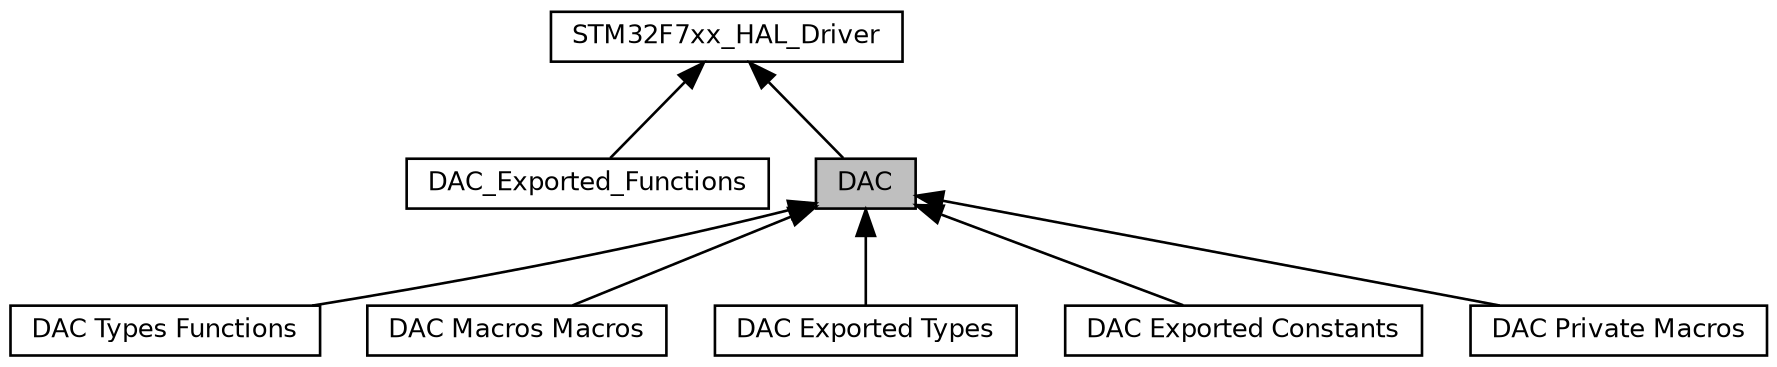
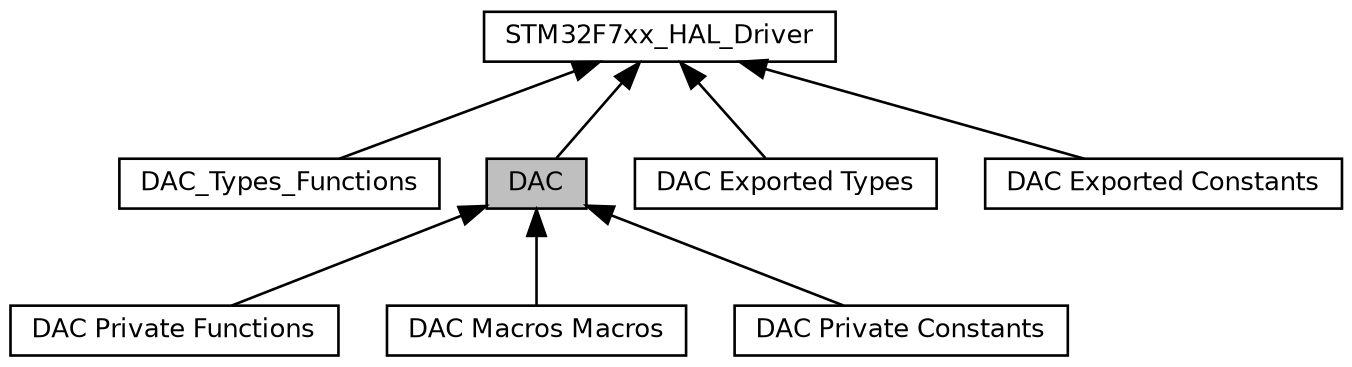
node "DAC_Exported_Functions": label "DAC_Exported_Functions" -> "DAC_Types_Functions"
edge "DAC Exported Constants" -> "DAC": now "DAC Exported Constants" -> "STM32F7xx_HAL_Driver"
edge "DAC Exported Types" -> "DAC": now "DAC Exported Types" -> "STM32F7xx_HAL_Driver"
node "DAC Types Functions": label "DAC Types Functions" -> "DAC Private Functions"
node "DAC Private Macros": label "DAC Private Macros" -> "DAC Private Constants"
